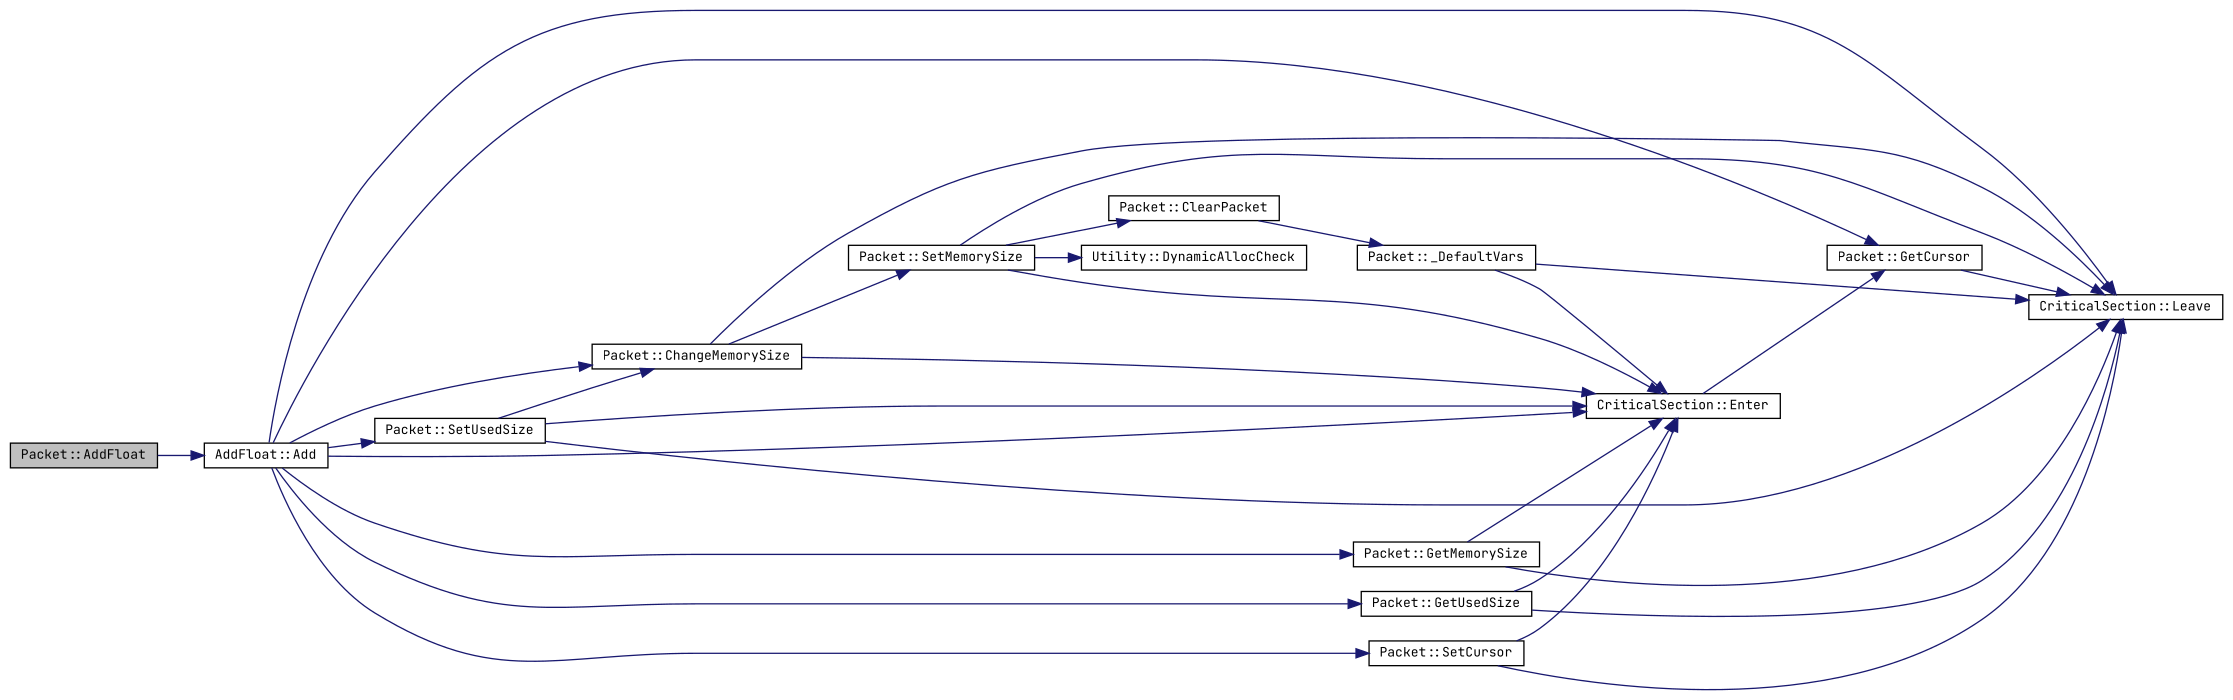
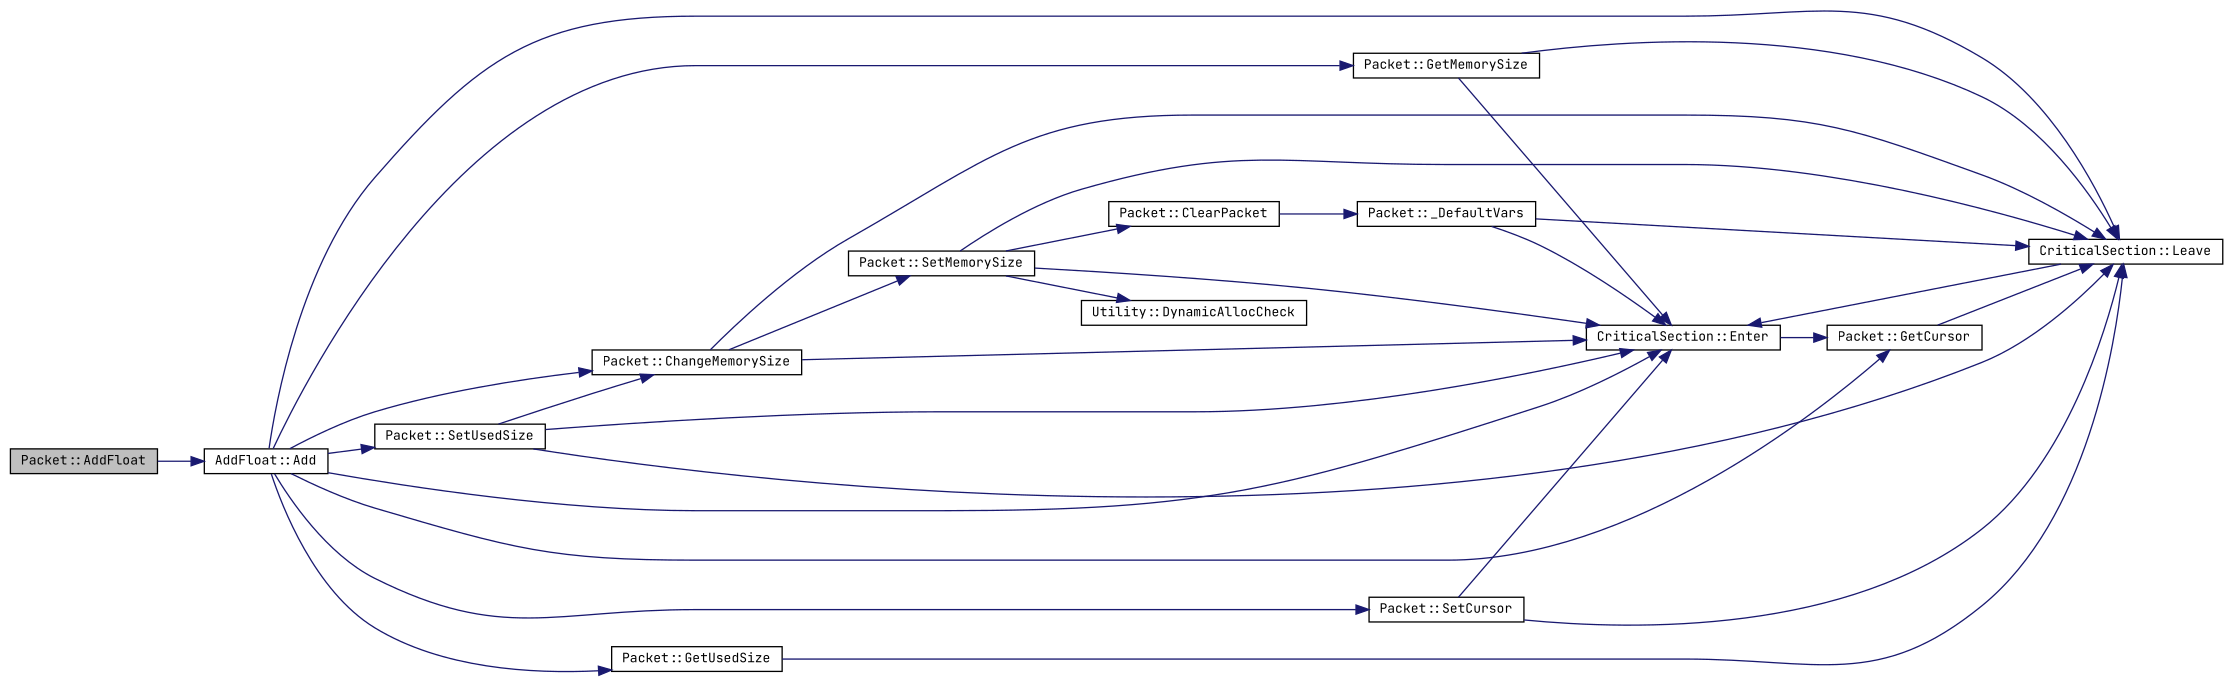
edge "Packet::GetUsedSize" -> "CriticalSection::Enter": now "CriticalSection::Leave" -> "CriticalSection::Enter"
